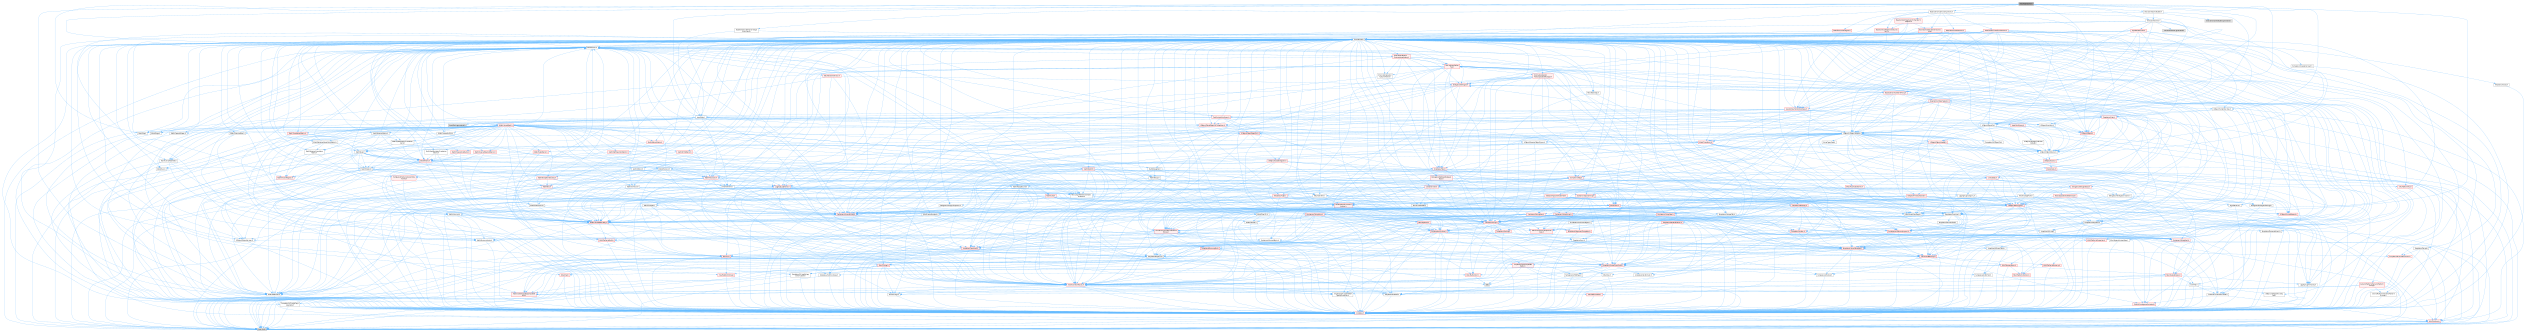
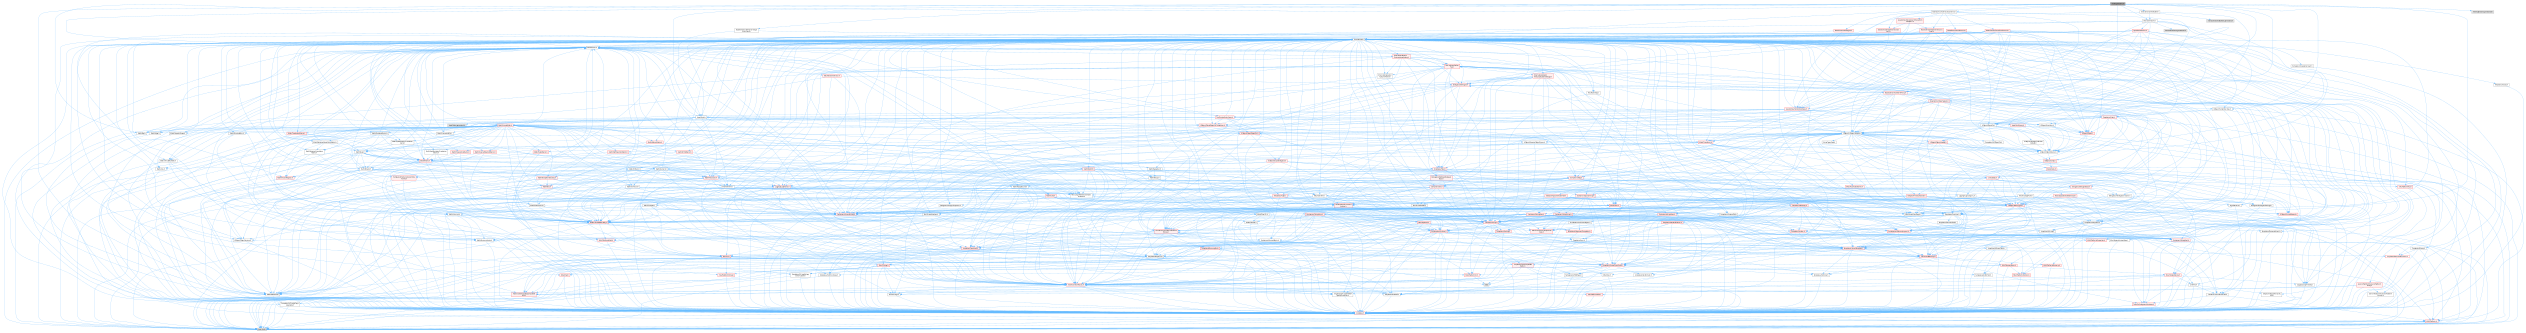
node "AxisAngleGizmo.generated.h": added
